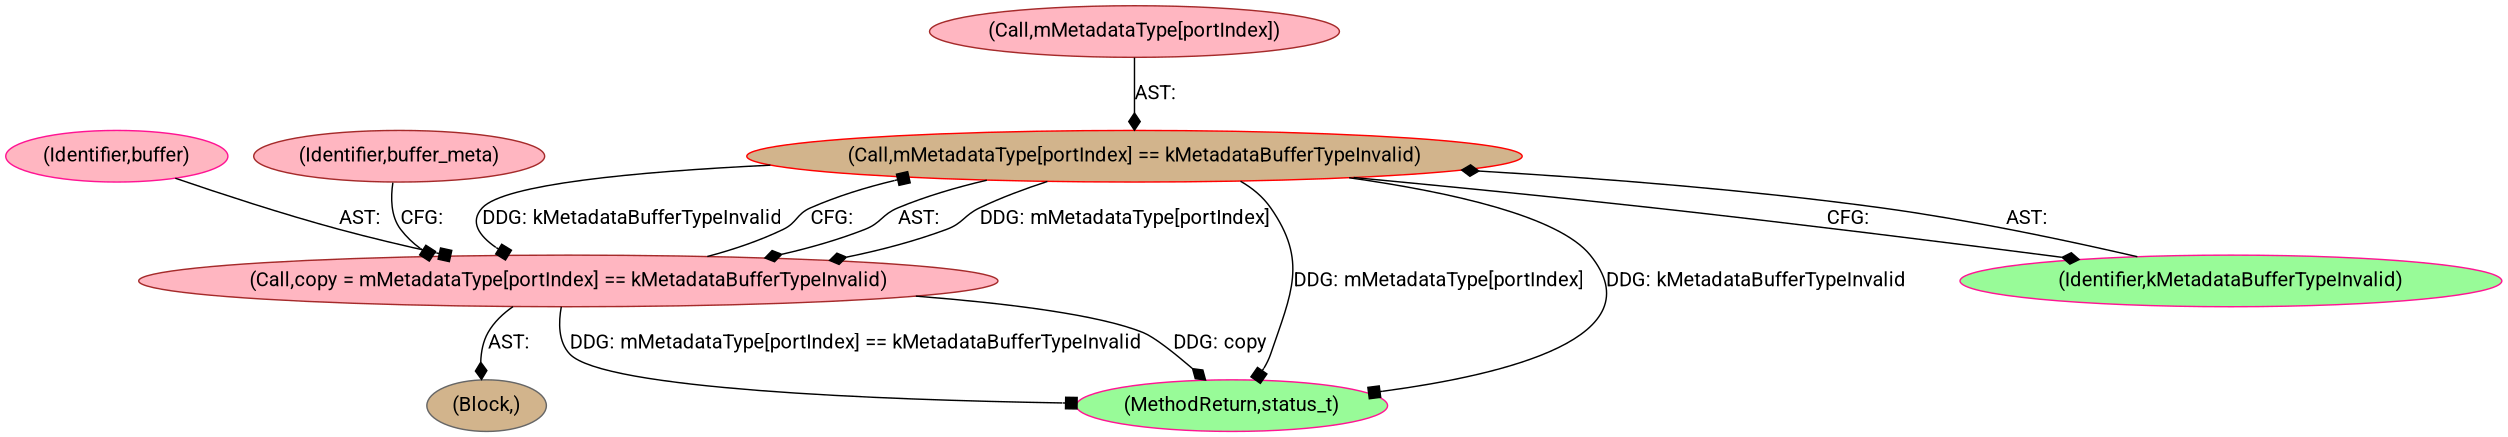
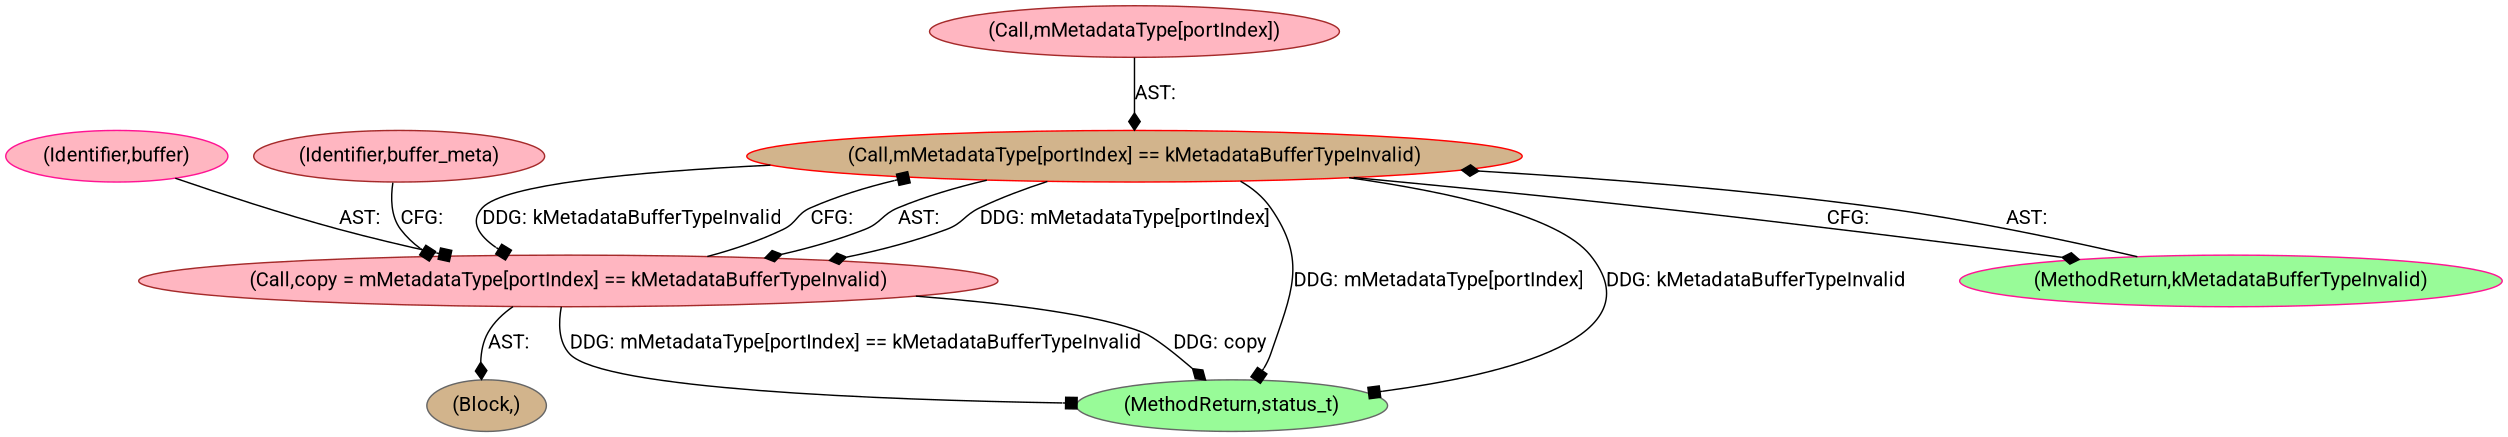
node "(Identifier,kMetadataBufferTypeInvalid)": label "(Identifier,kMetadataBufferTypeInvalid)" -> "(MethodReturn,kMetadataBufferTypeInvalid)"
node "(MethodReturn,status_t)": color deeppink -> gray40
